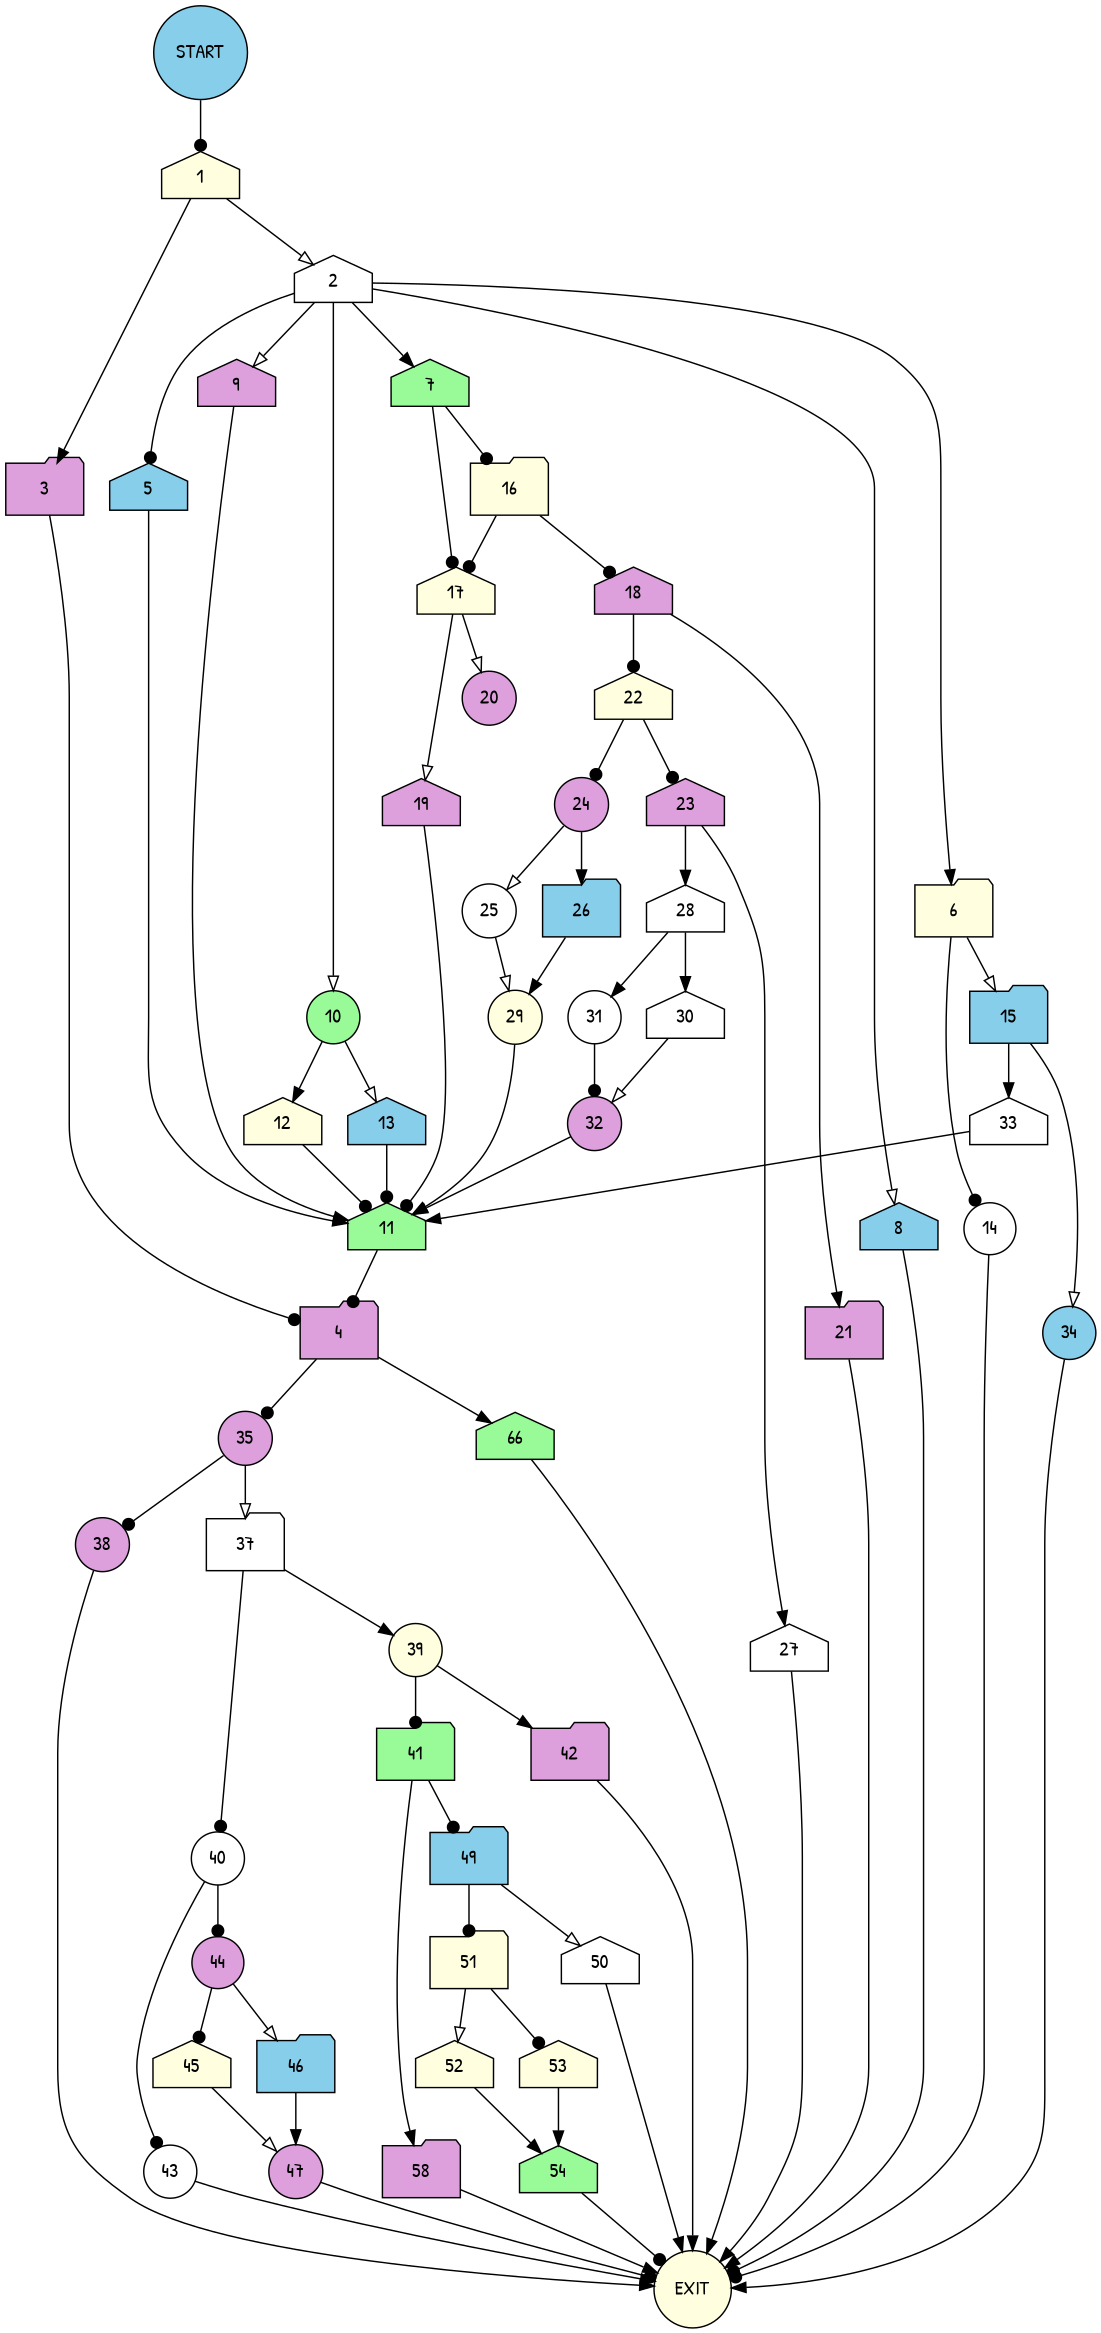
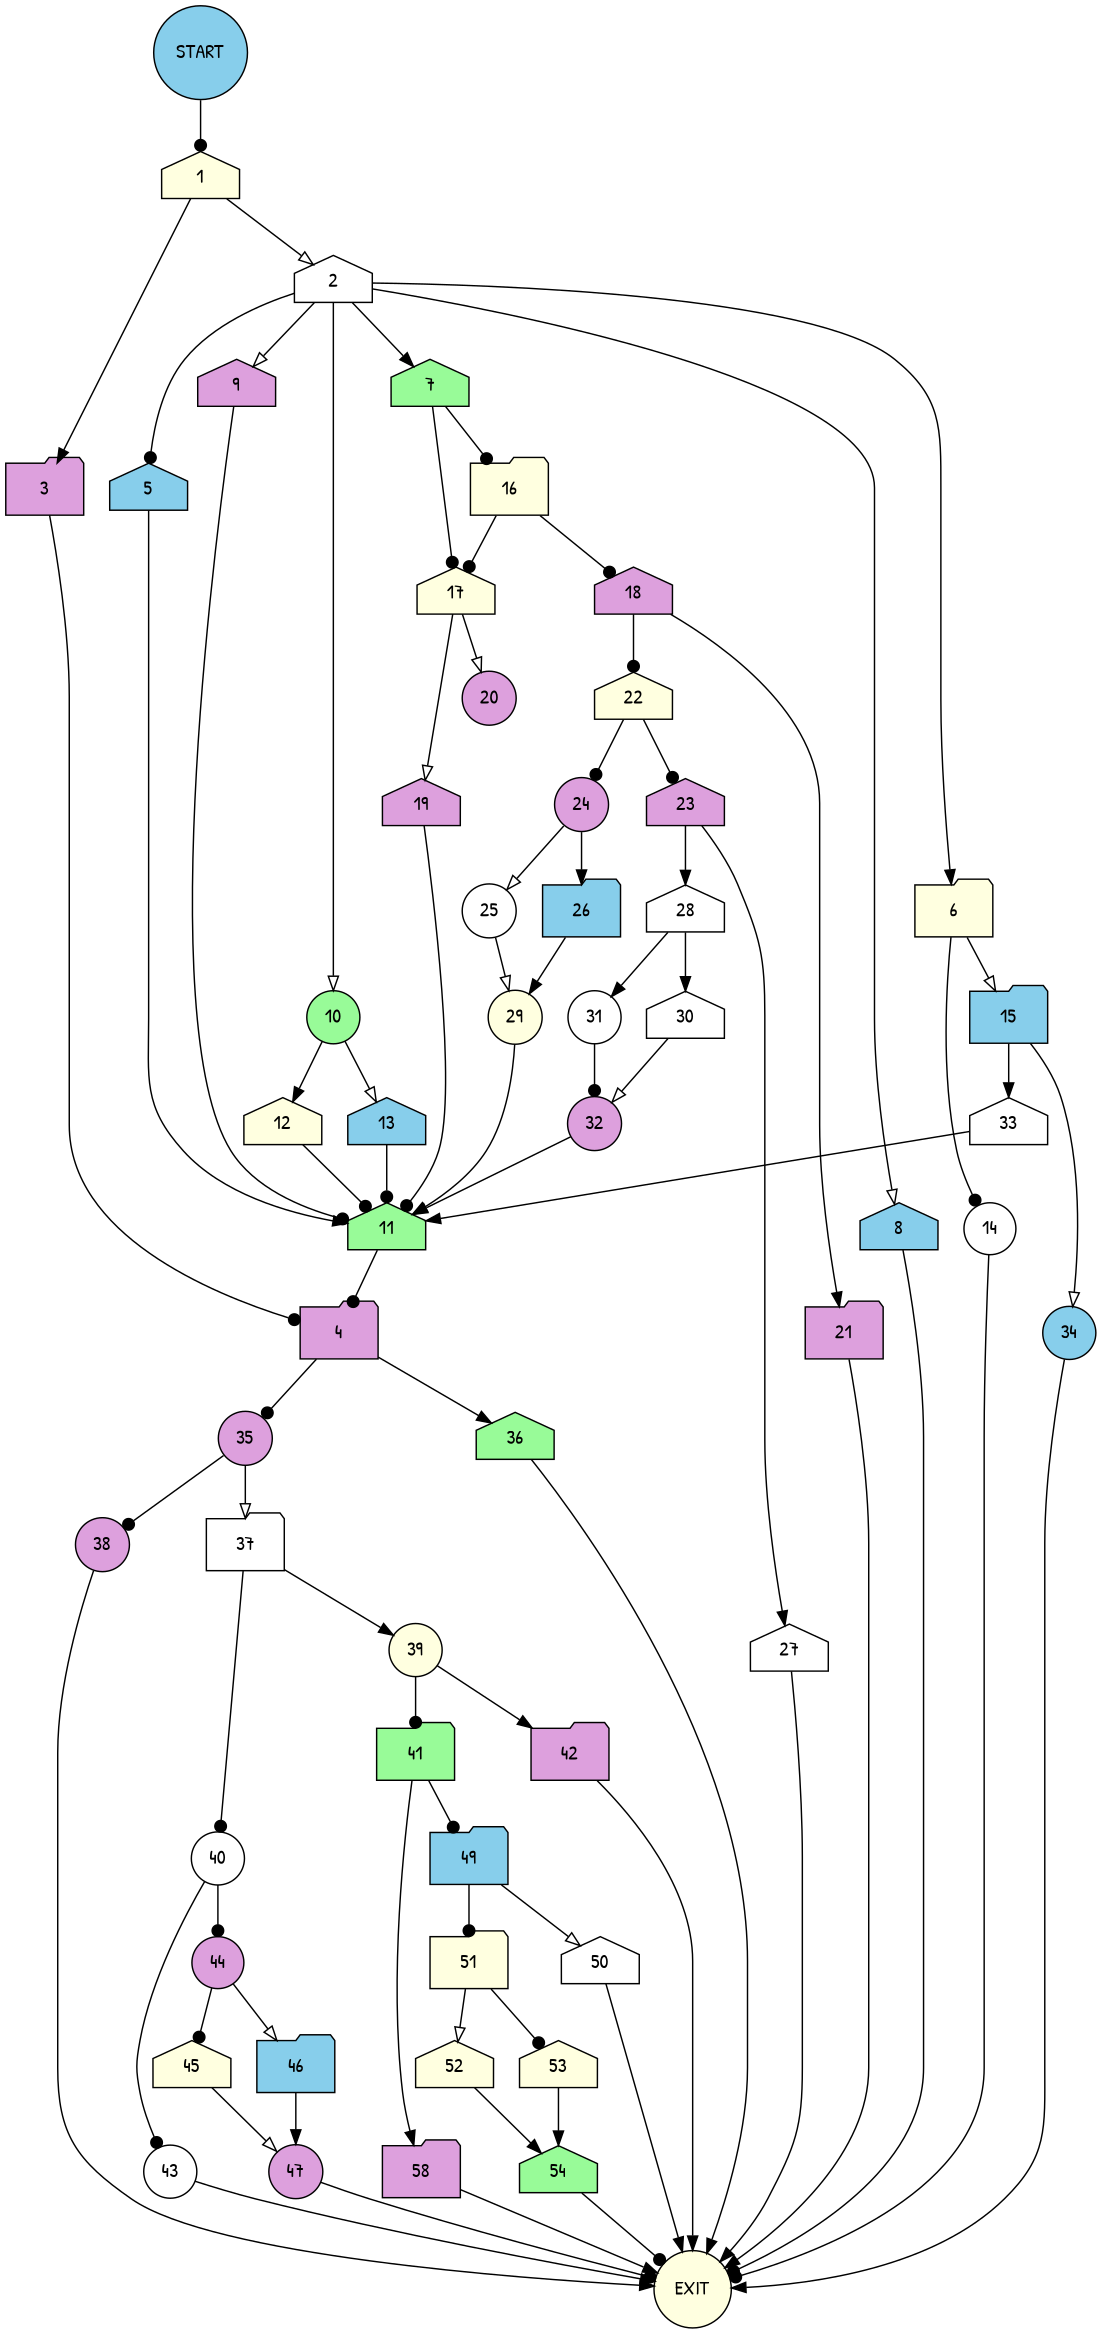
edge "9" -> "11": arrowhead normal -> dot
node "66": label "66" -> "36"
